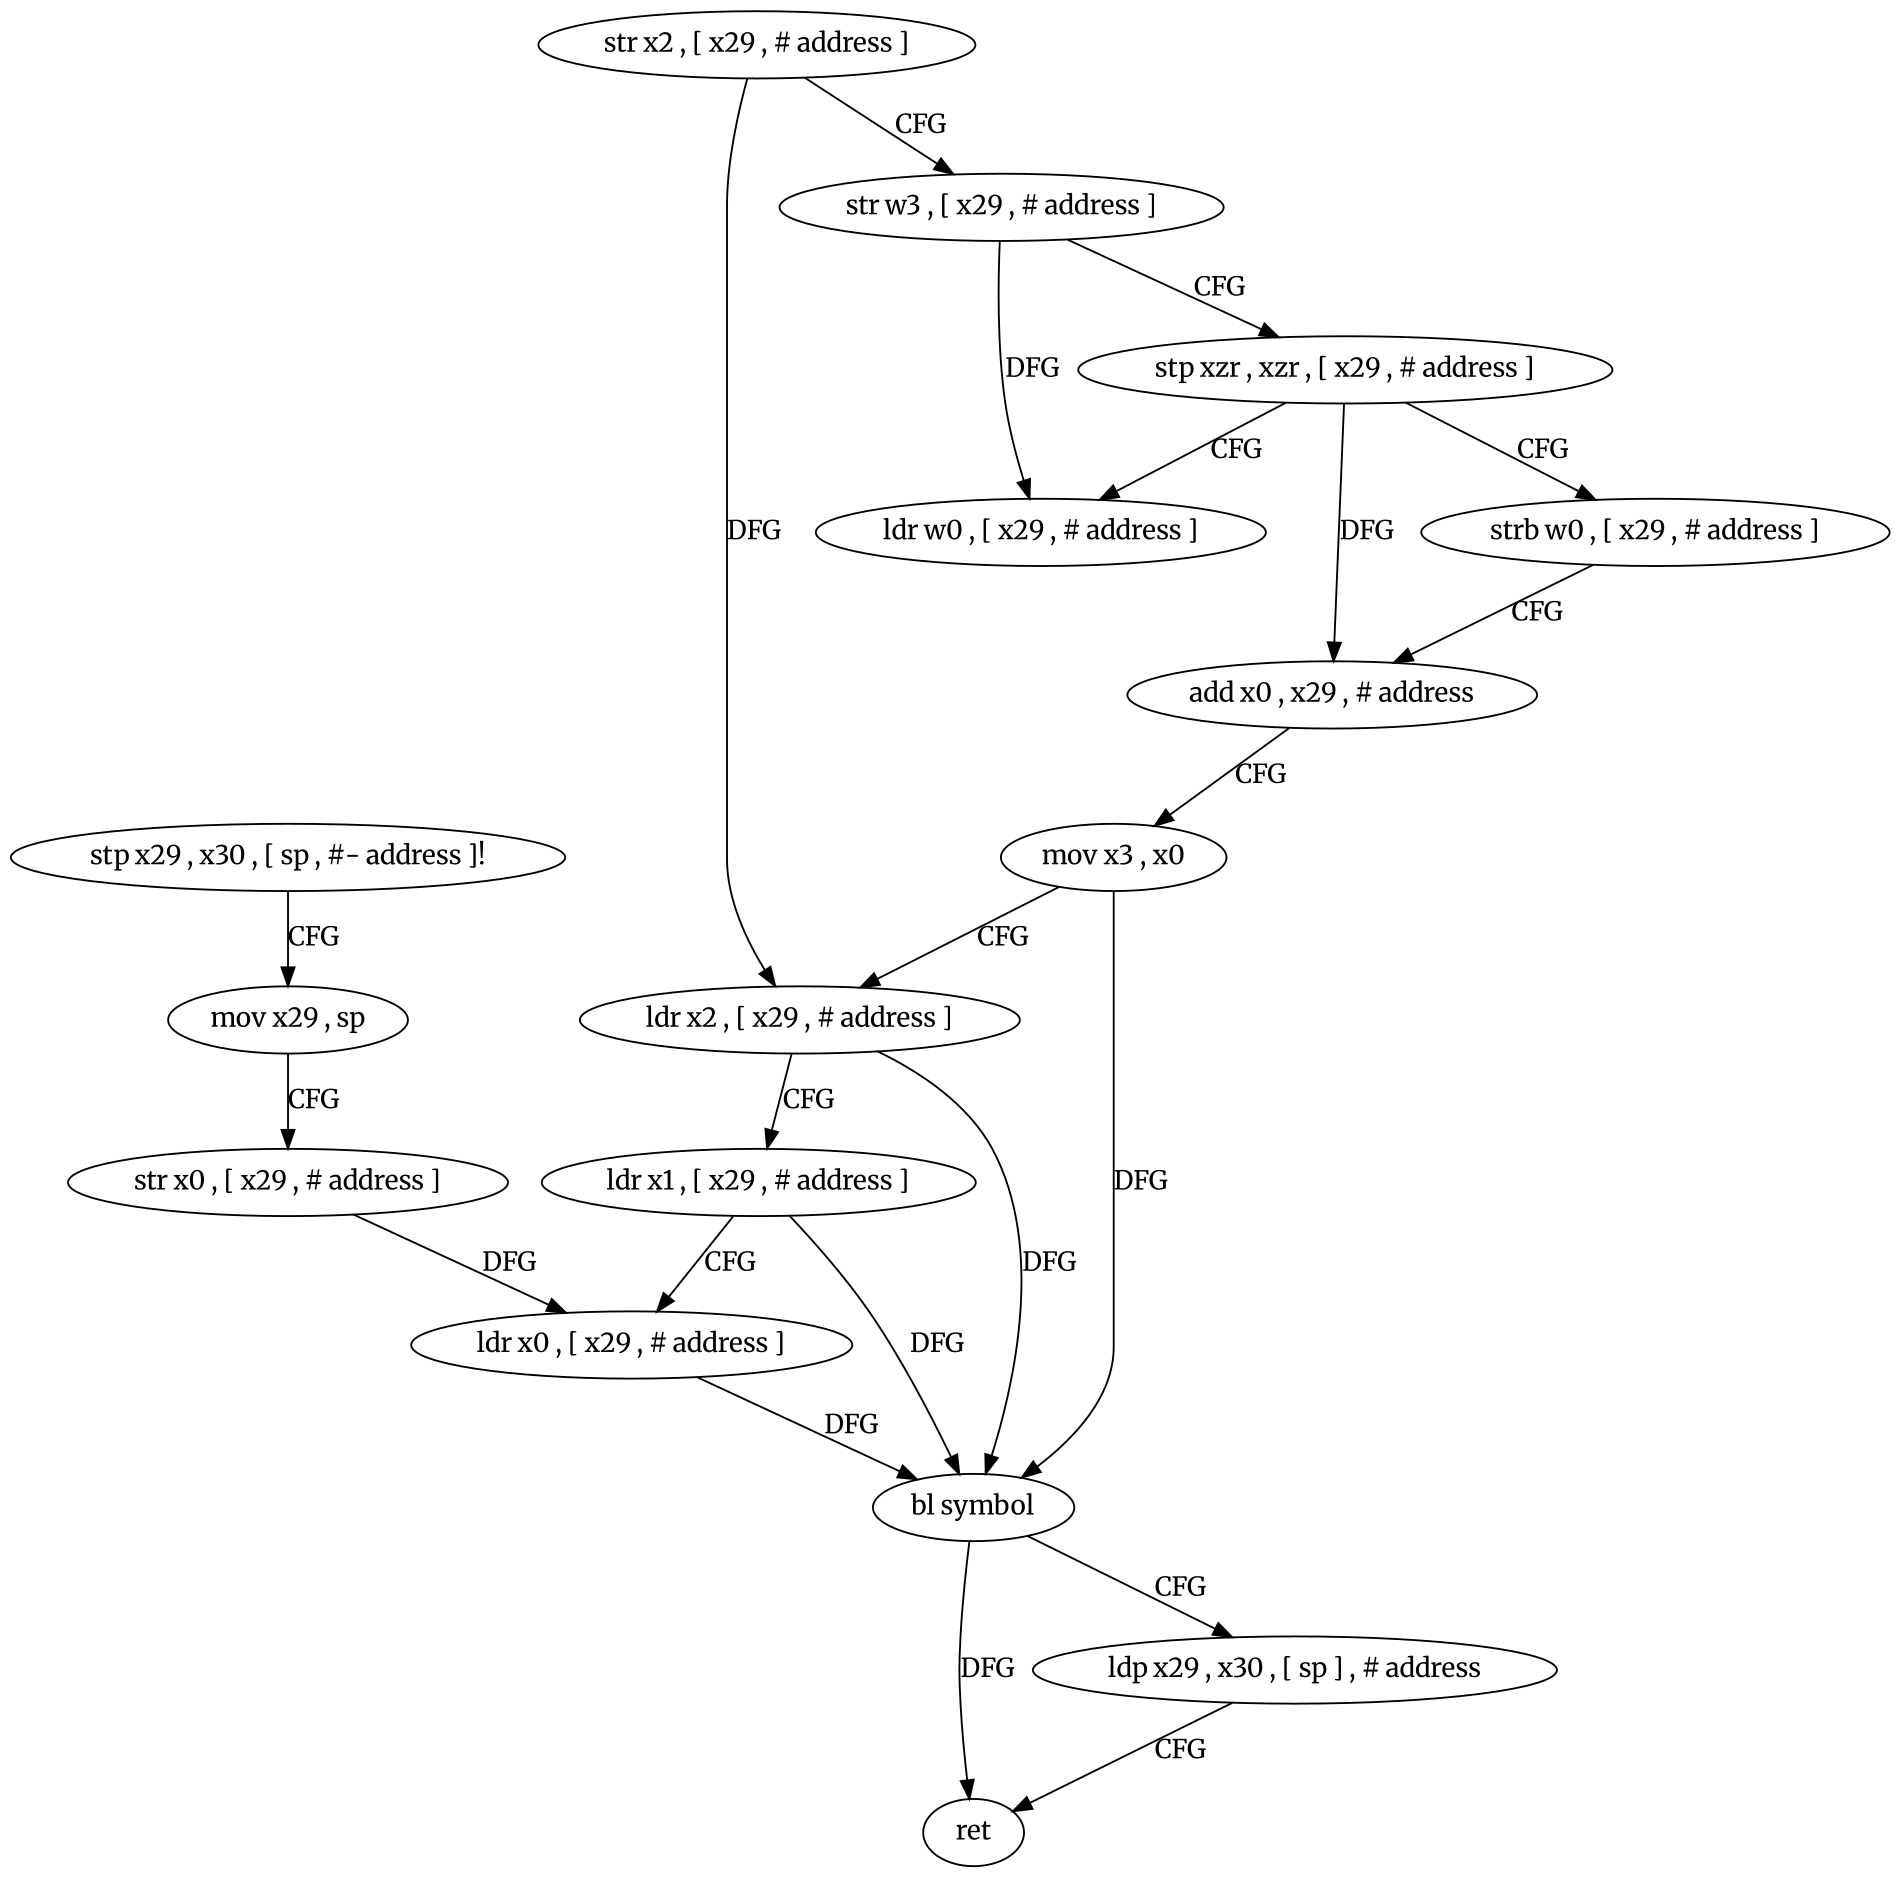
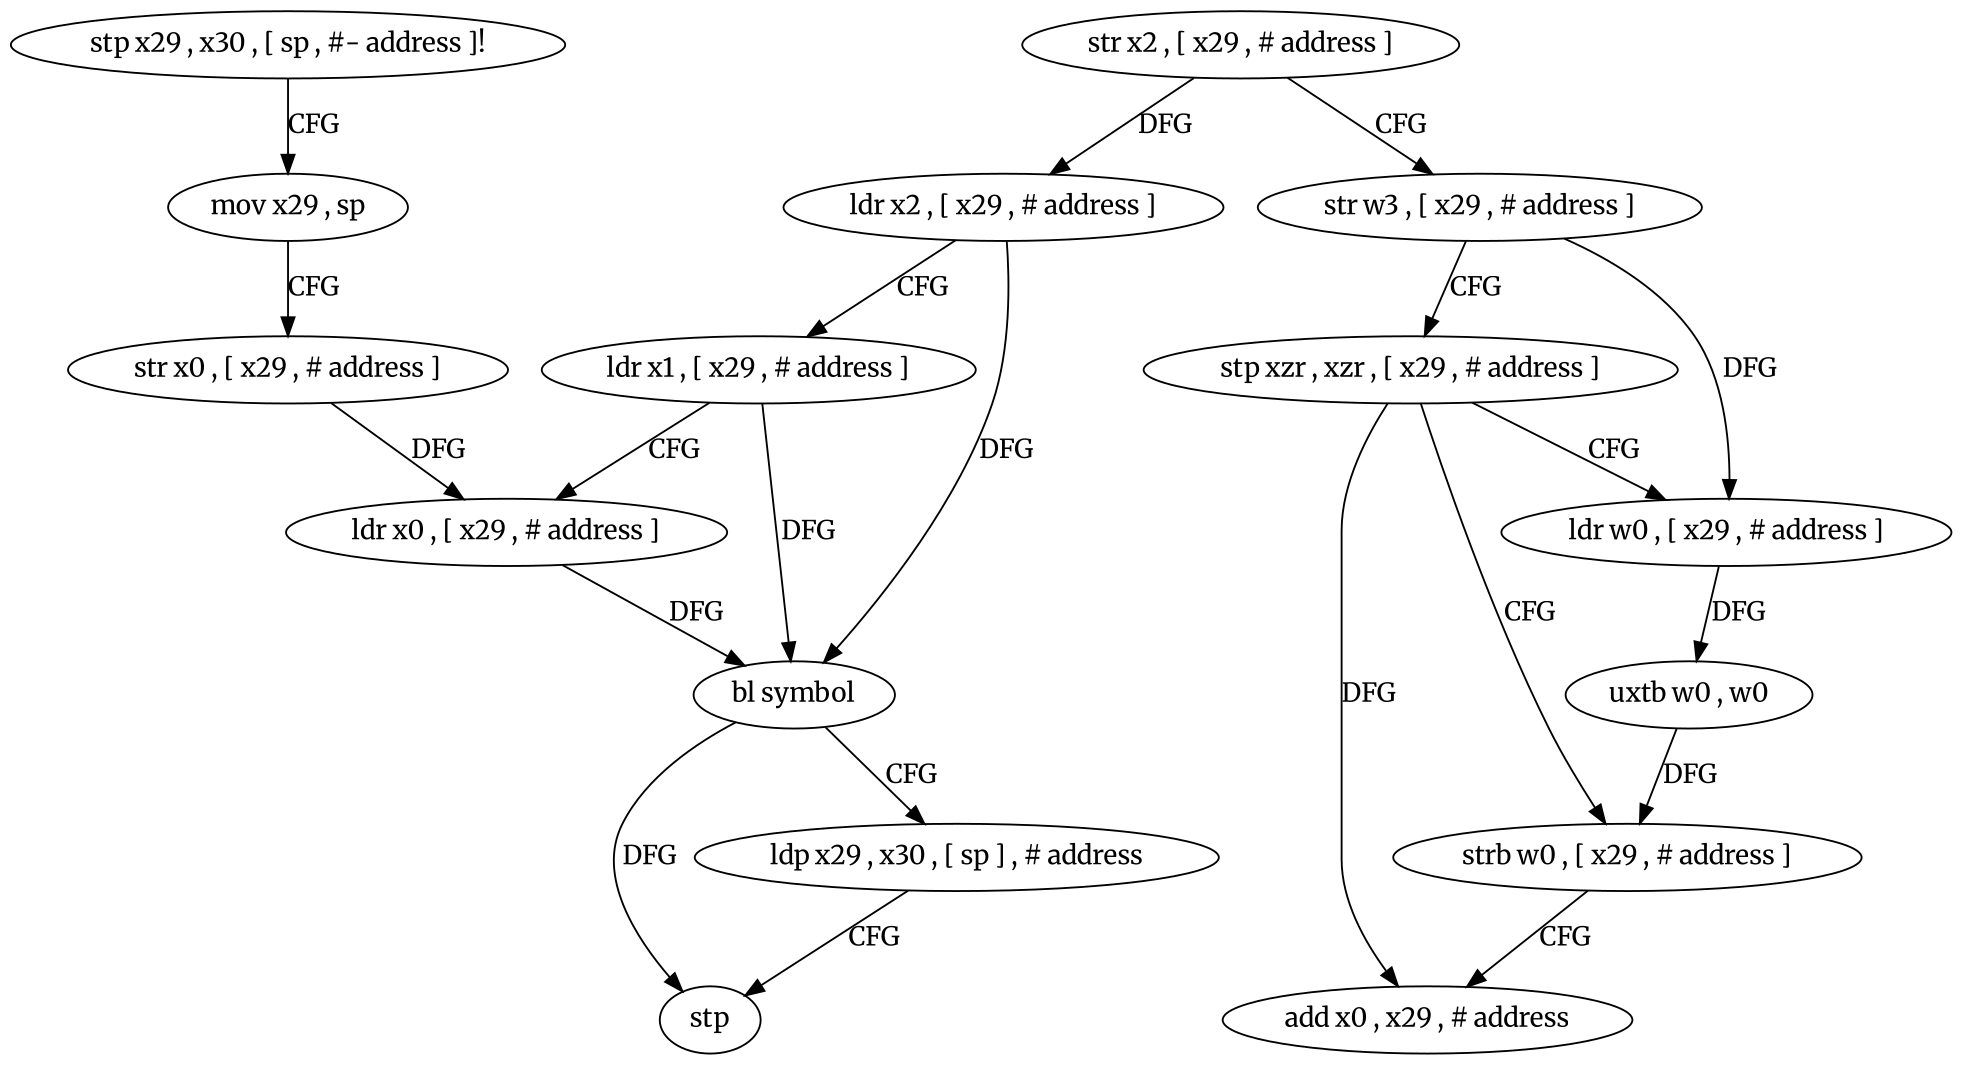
node "uxtb w0 , w0": added
node "mov x3 , x0": removed
node "ret": label "ret" -> "stp"
